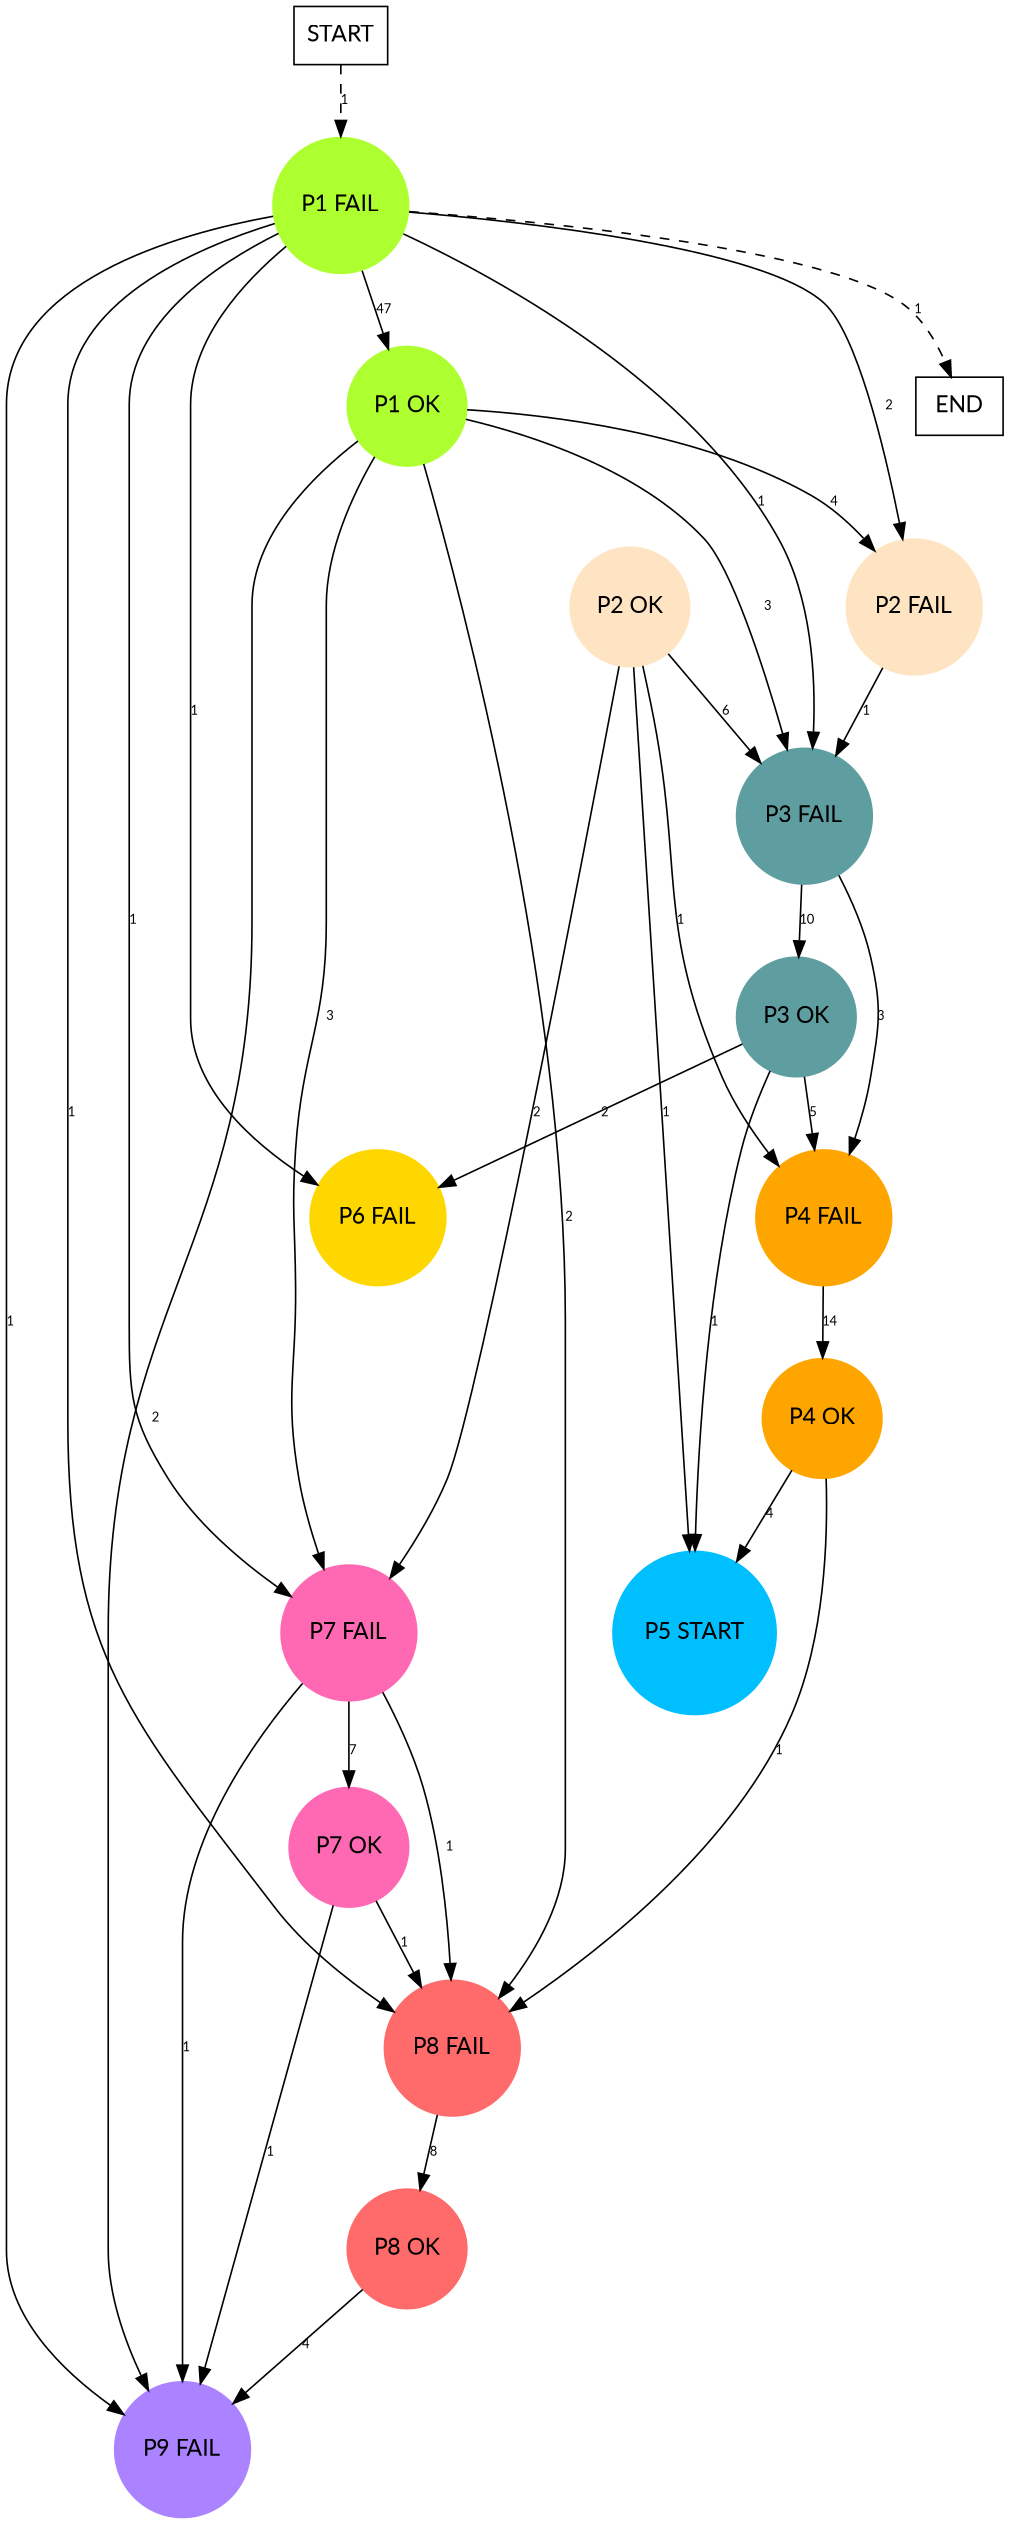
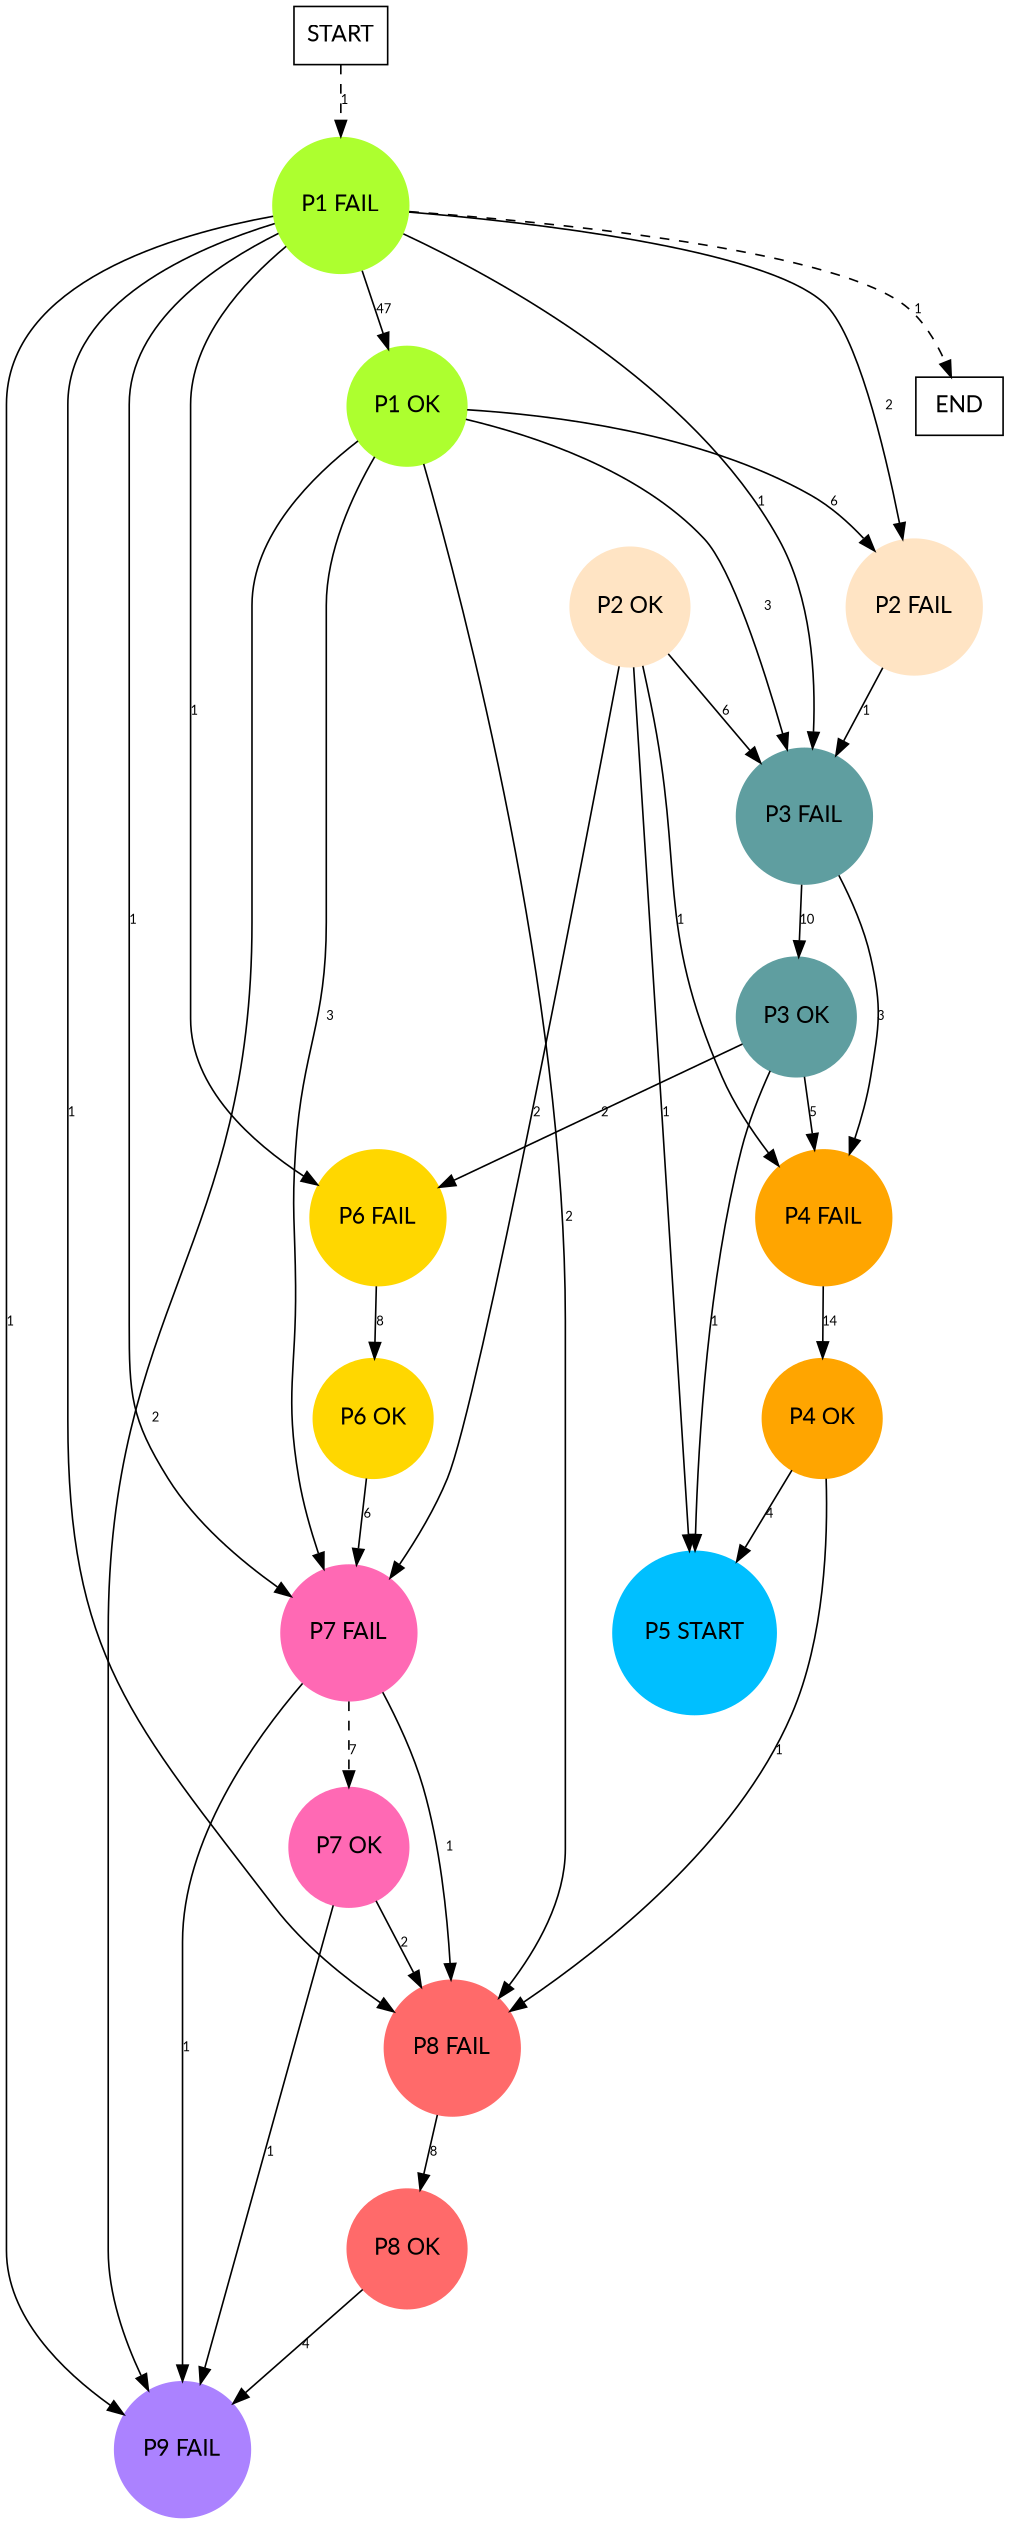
edge "P1 OK" -> "P2 FAIL": label "4" -> "6"
node "P6 OK": added
edge "P7 FAIL" -> "P7 OK": style solid -> dashed
edge "P7 OK" -> "P8 FAIL": label "1" -> "2"
